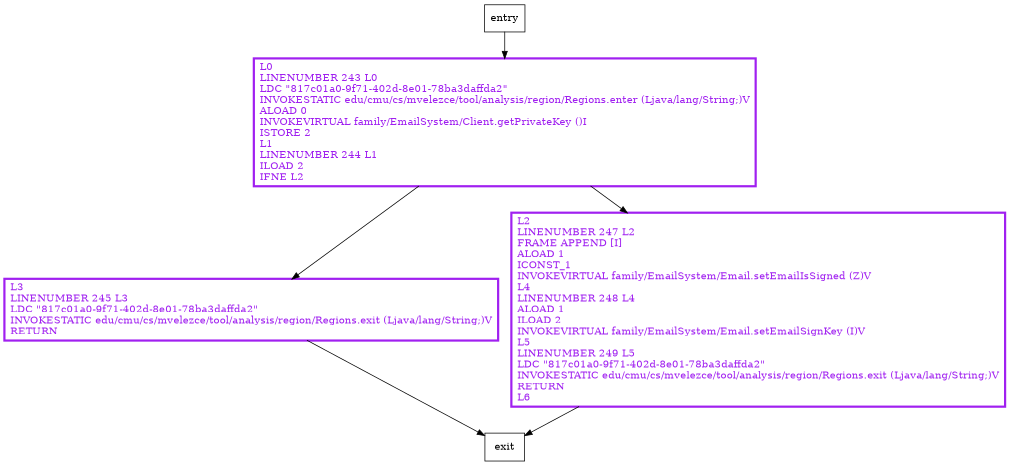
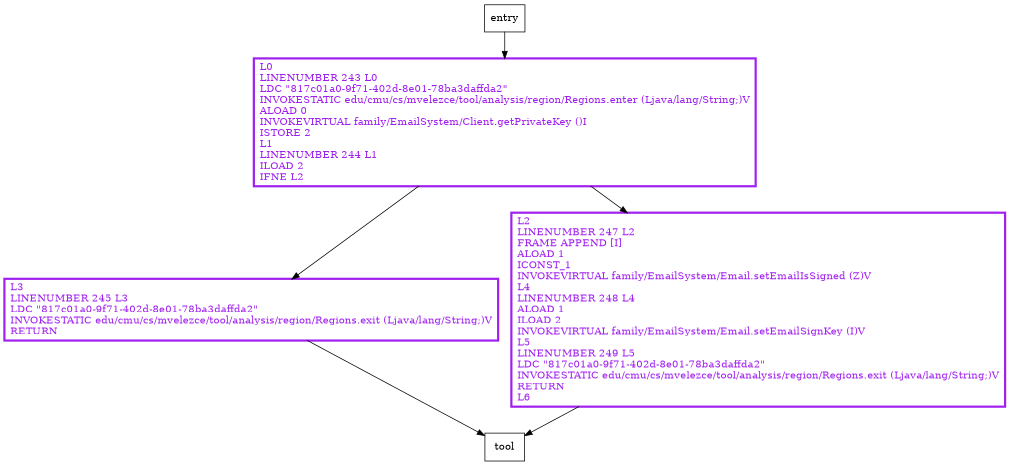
node "exit": label "exit" -> "tool"
